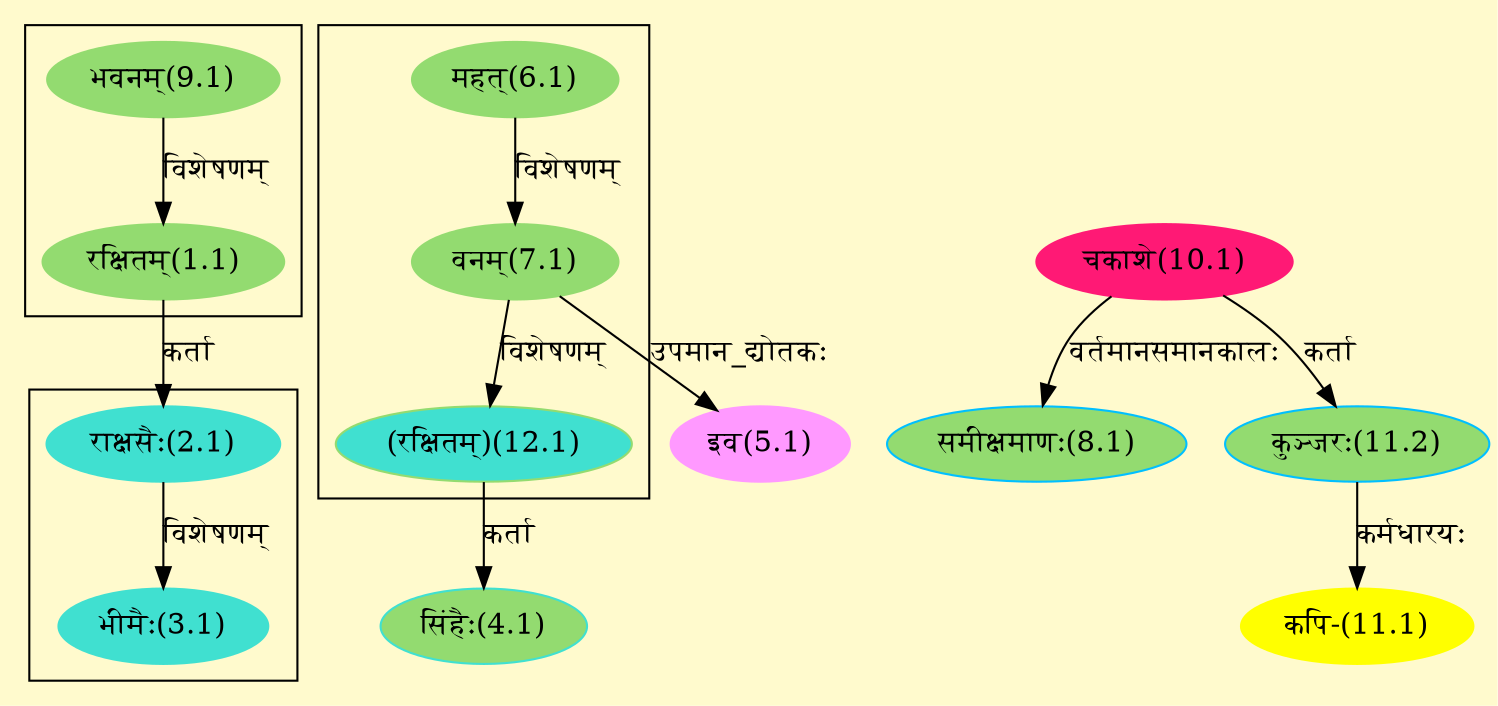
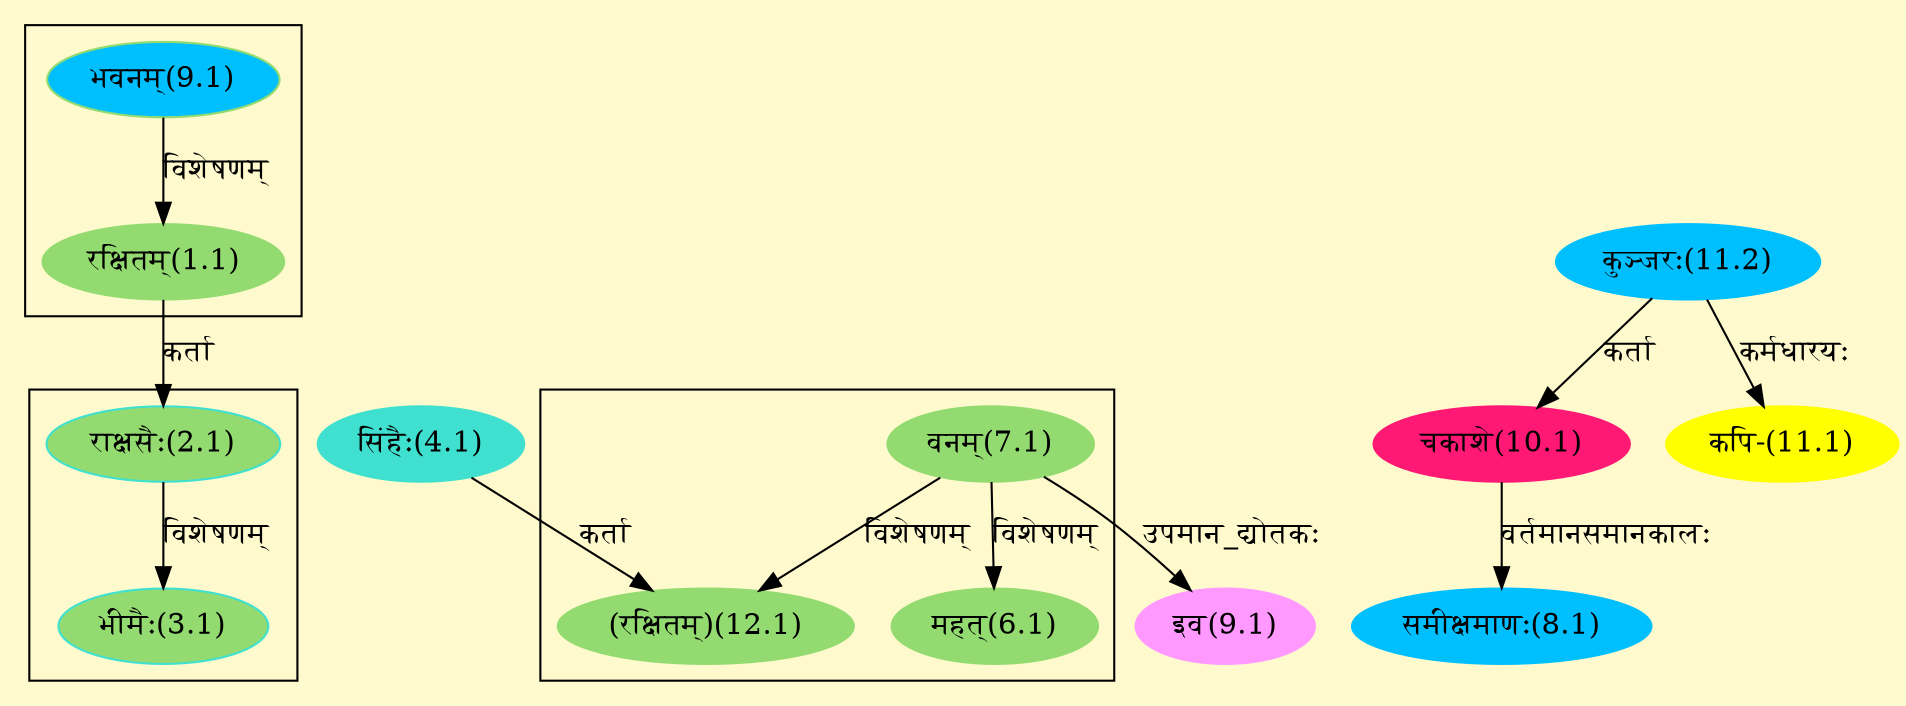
node "भवनम्(9.1)": fillcolor #93db70 -> #00bfff
edge "महत्(6.1)" -> "वनम्(7.1)": reversed
edge "चकाशे(10.1)" -> "कुञ्जरः(11.2)": reversed
node "राक्षसैः(2.1)": fillcolor #40e0d0 -> #93db70
node "(रक्षितम्)(12.1)": fillcolor #40e0d0 -> #93db70
node "इव(5.1)": label "इव(5.1)" -> "इव(9.1)"
node "समीक्षमाणः(8.1)": fillcolor #93db70 -> #00bfff
node "कुञ्जरः(11.2)": fillcolor #93db70 -> #00bfff
edge "(रक्षितम्)(12.1)" -> "सिंहैः(4.1)": reversed
node "भीमैः(3.1)": fillcolor #40e0d0 -> #93db70
node "सिंहैः(4.1)": fillcolor #93db70 -> #40e0d0
